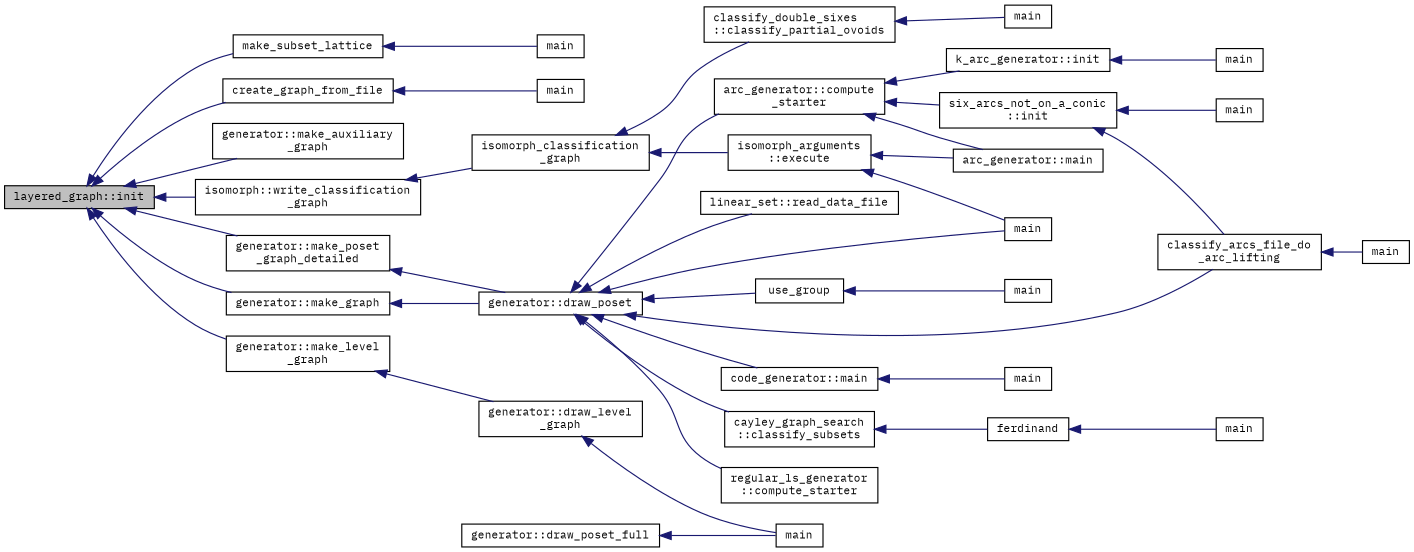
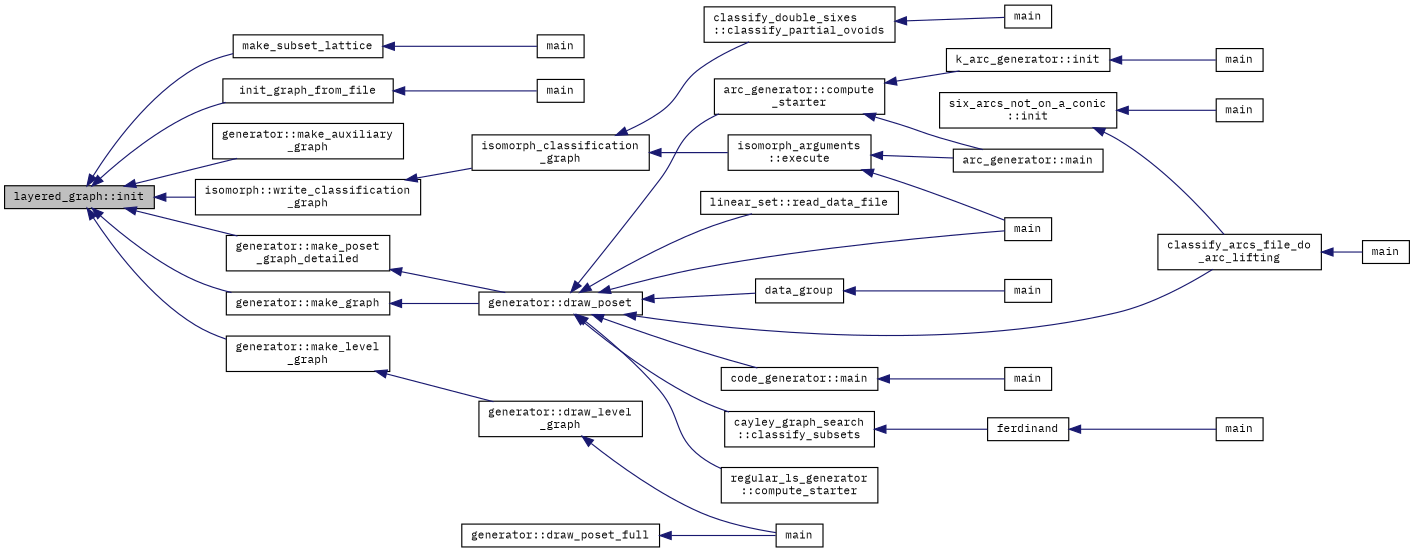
node "create_graph_from_file": label "create_graph_from_file" -> "init_graph_from_file"
edge "six_arcs_not_on_a_conic ::init" -> "arc_generator::compute _starter": removed
node "use_group": label "use_group" -> "data_group"
